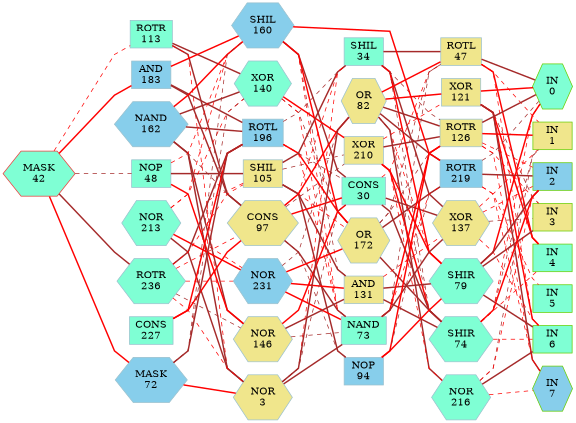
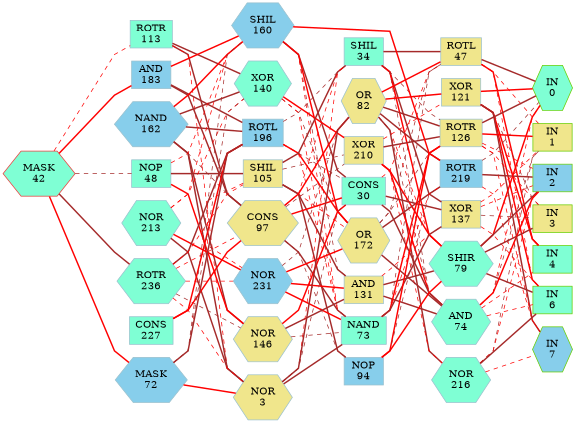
node "XOR 137": shape hexagon -> box
node "IN 5": removed
node "SHIR 74": label "SHIR 74" -> "AND 74"
